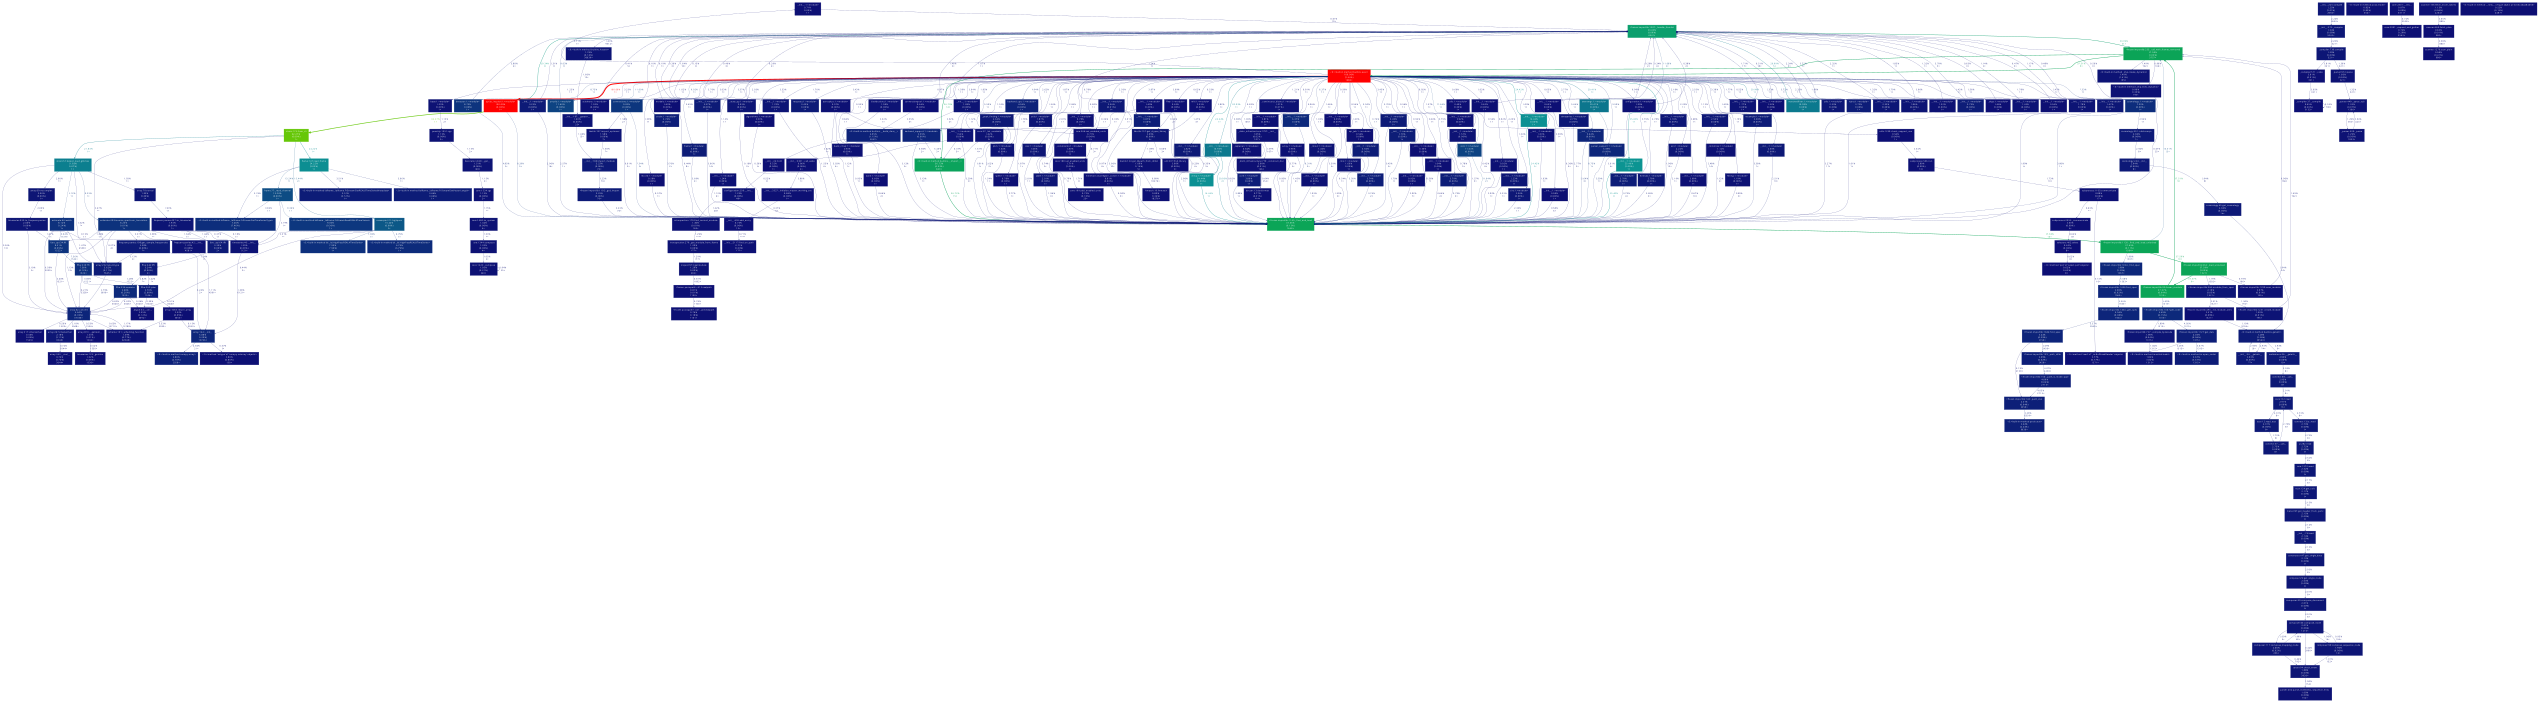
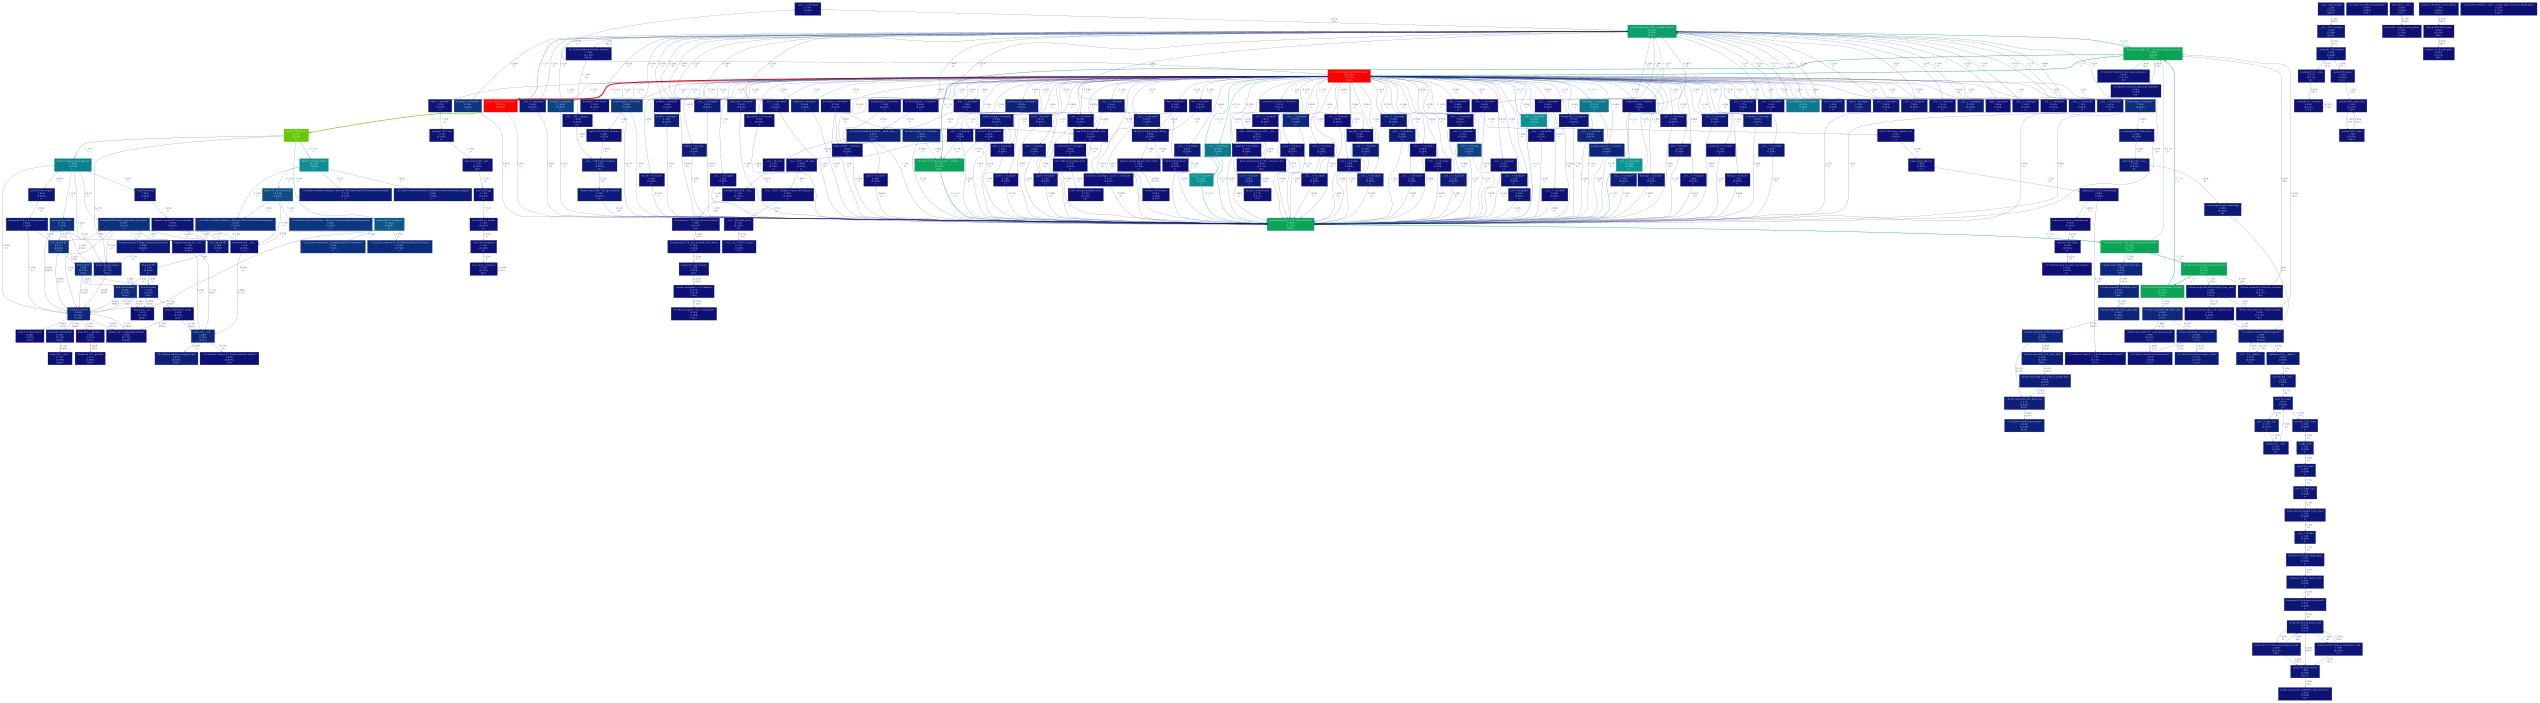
node "__init__:1:<module> 0.69% (0.00%) 1×": removed
edge "__init__:1:<module> 3.45% (0.00%) 1×" -> "<frozen importlib:1165:_find_and_load 37.65% (0.13%) 1648×": removed, label "3.45% 3×"
